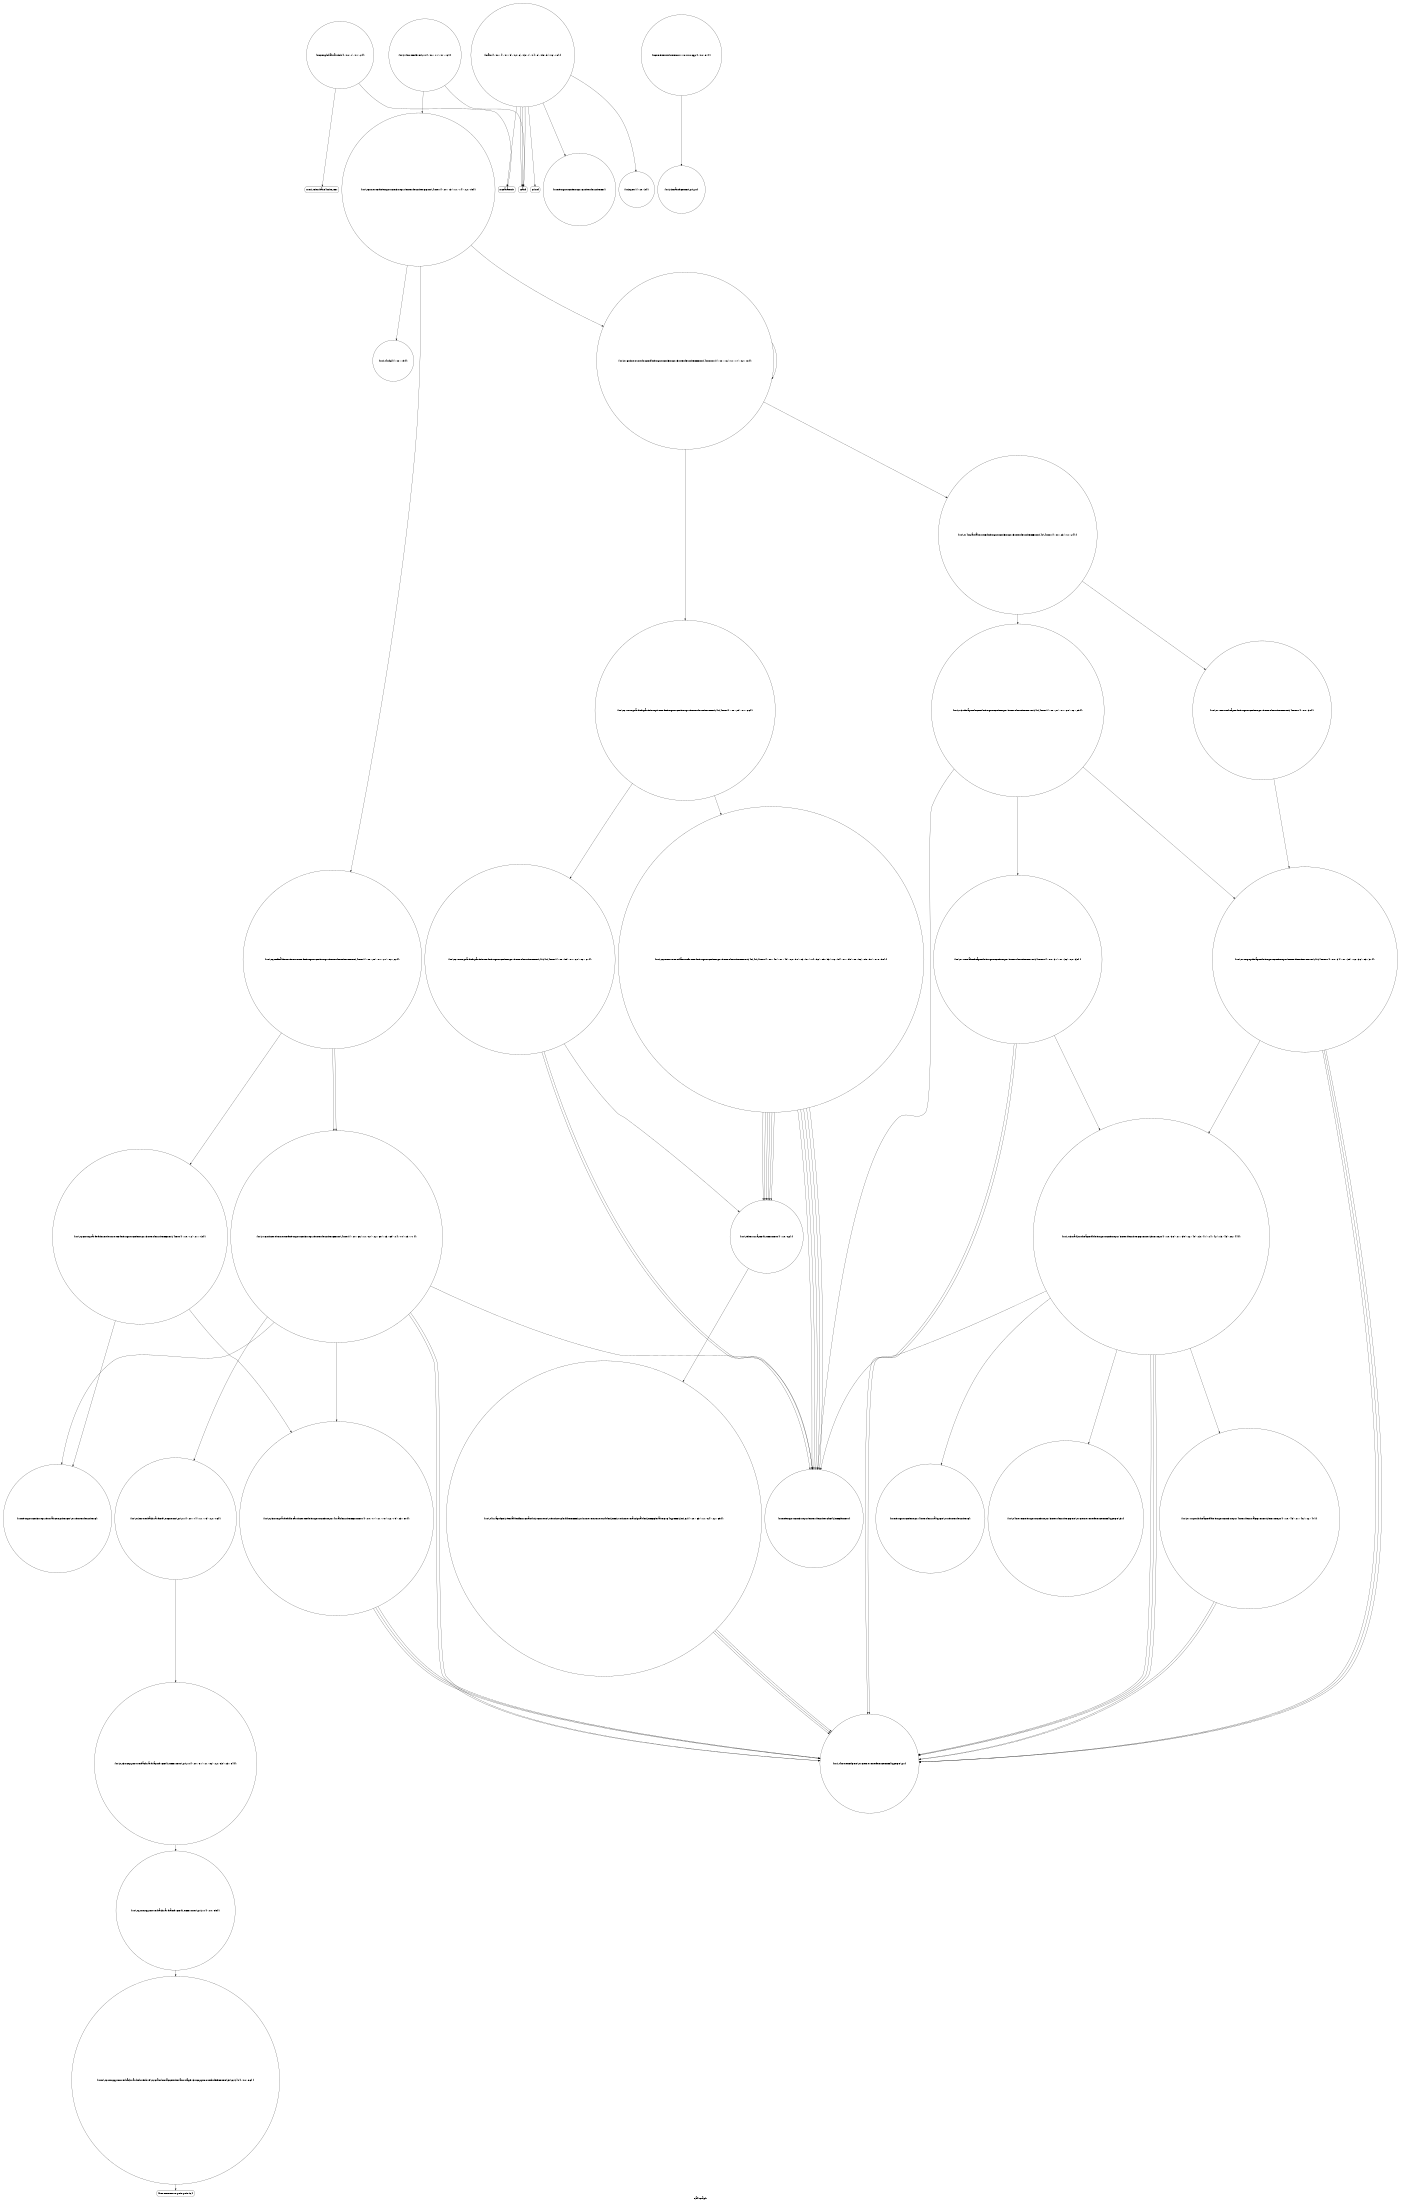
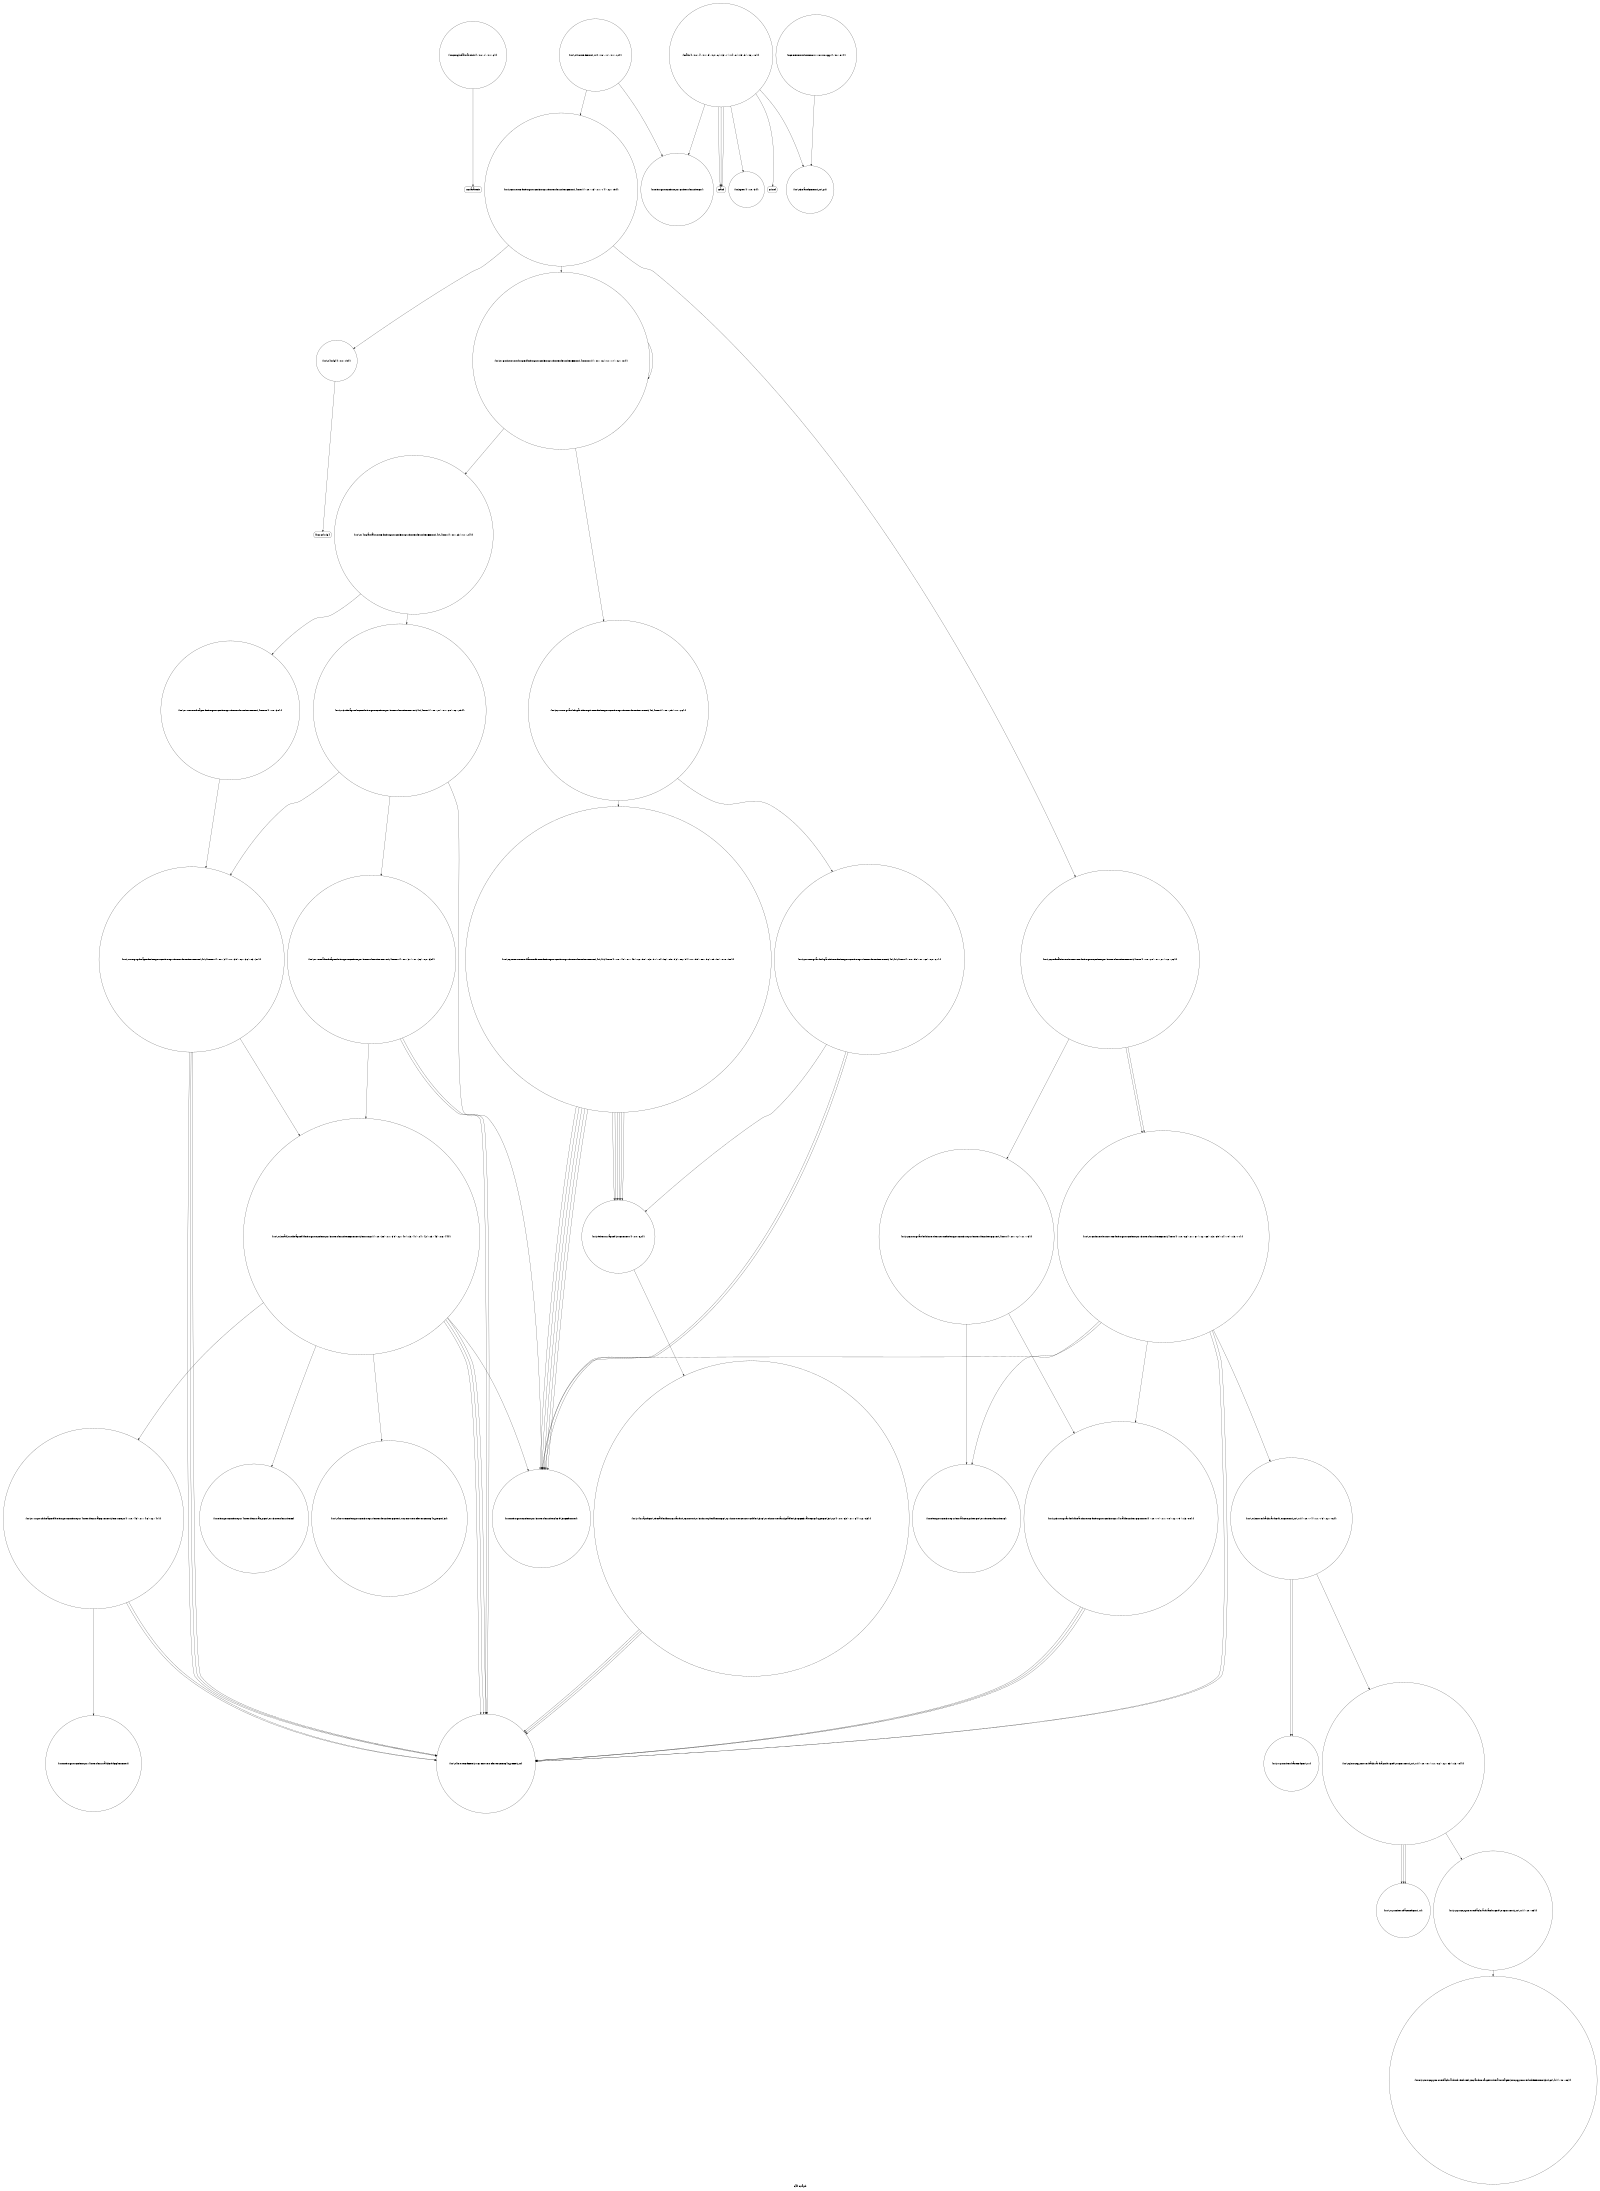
edge "{_ZSt4sortIPdEvT_S1_|{<s0>11|<s1>12}}" -> "scanf": now "{_ZSt4sortIPdEvT_S1_|{<s0>11|<s1>12}}" -> "{_ZN9__gnu_cxx5__ops16__iter_less_iterEv}"
edge "{main|{<s0>4|<s1>5|<s2>6|<s3>7|<s4>8|<s5>9|<s6>10}}" -> "__cxa_atexit": now "{main|{<s0>4|<s1>5|<s2>6|<s3>7|<s4>8|<s5>9|<s6>10}}" -> "{_ZSt3maxIdERKT_S2_S2_}"
node "_ZNSt8ios_base4InitC1Ev": removed
node "llvm.ctlz.i64": added
node "{_ZNK9__gnu_cxx5__ops14_Iter_less_valclIPddEEbT_RT0_}": added
node "{_ZSt12__miter_baseIPdET_S1_}": added
node "{_ZSt12__niter_baseIPdET_S1_}": added
node "llvm.memmove.p0i8.p0i8.i64": removed
